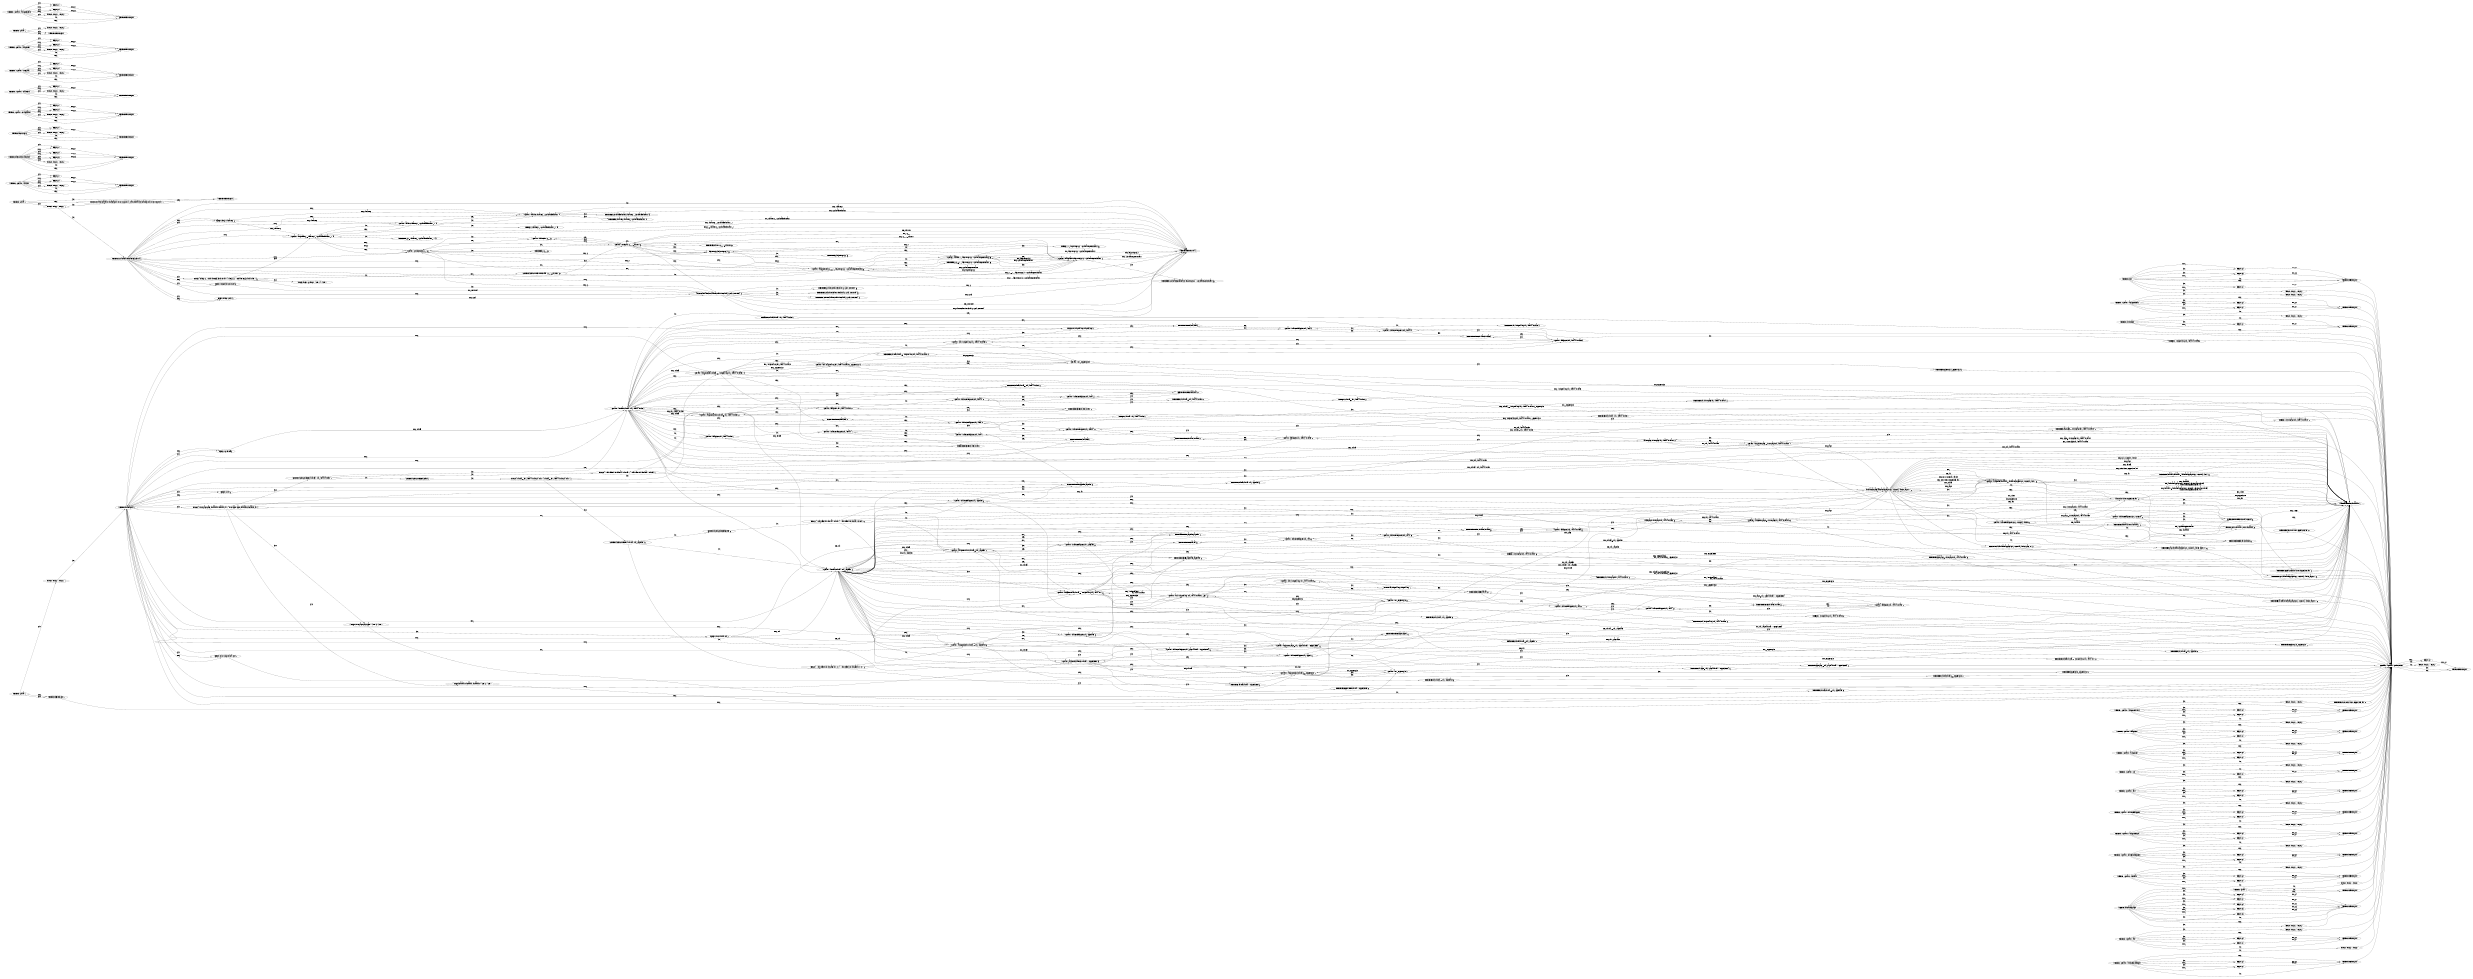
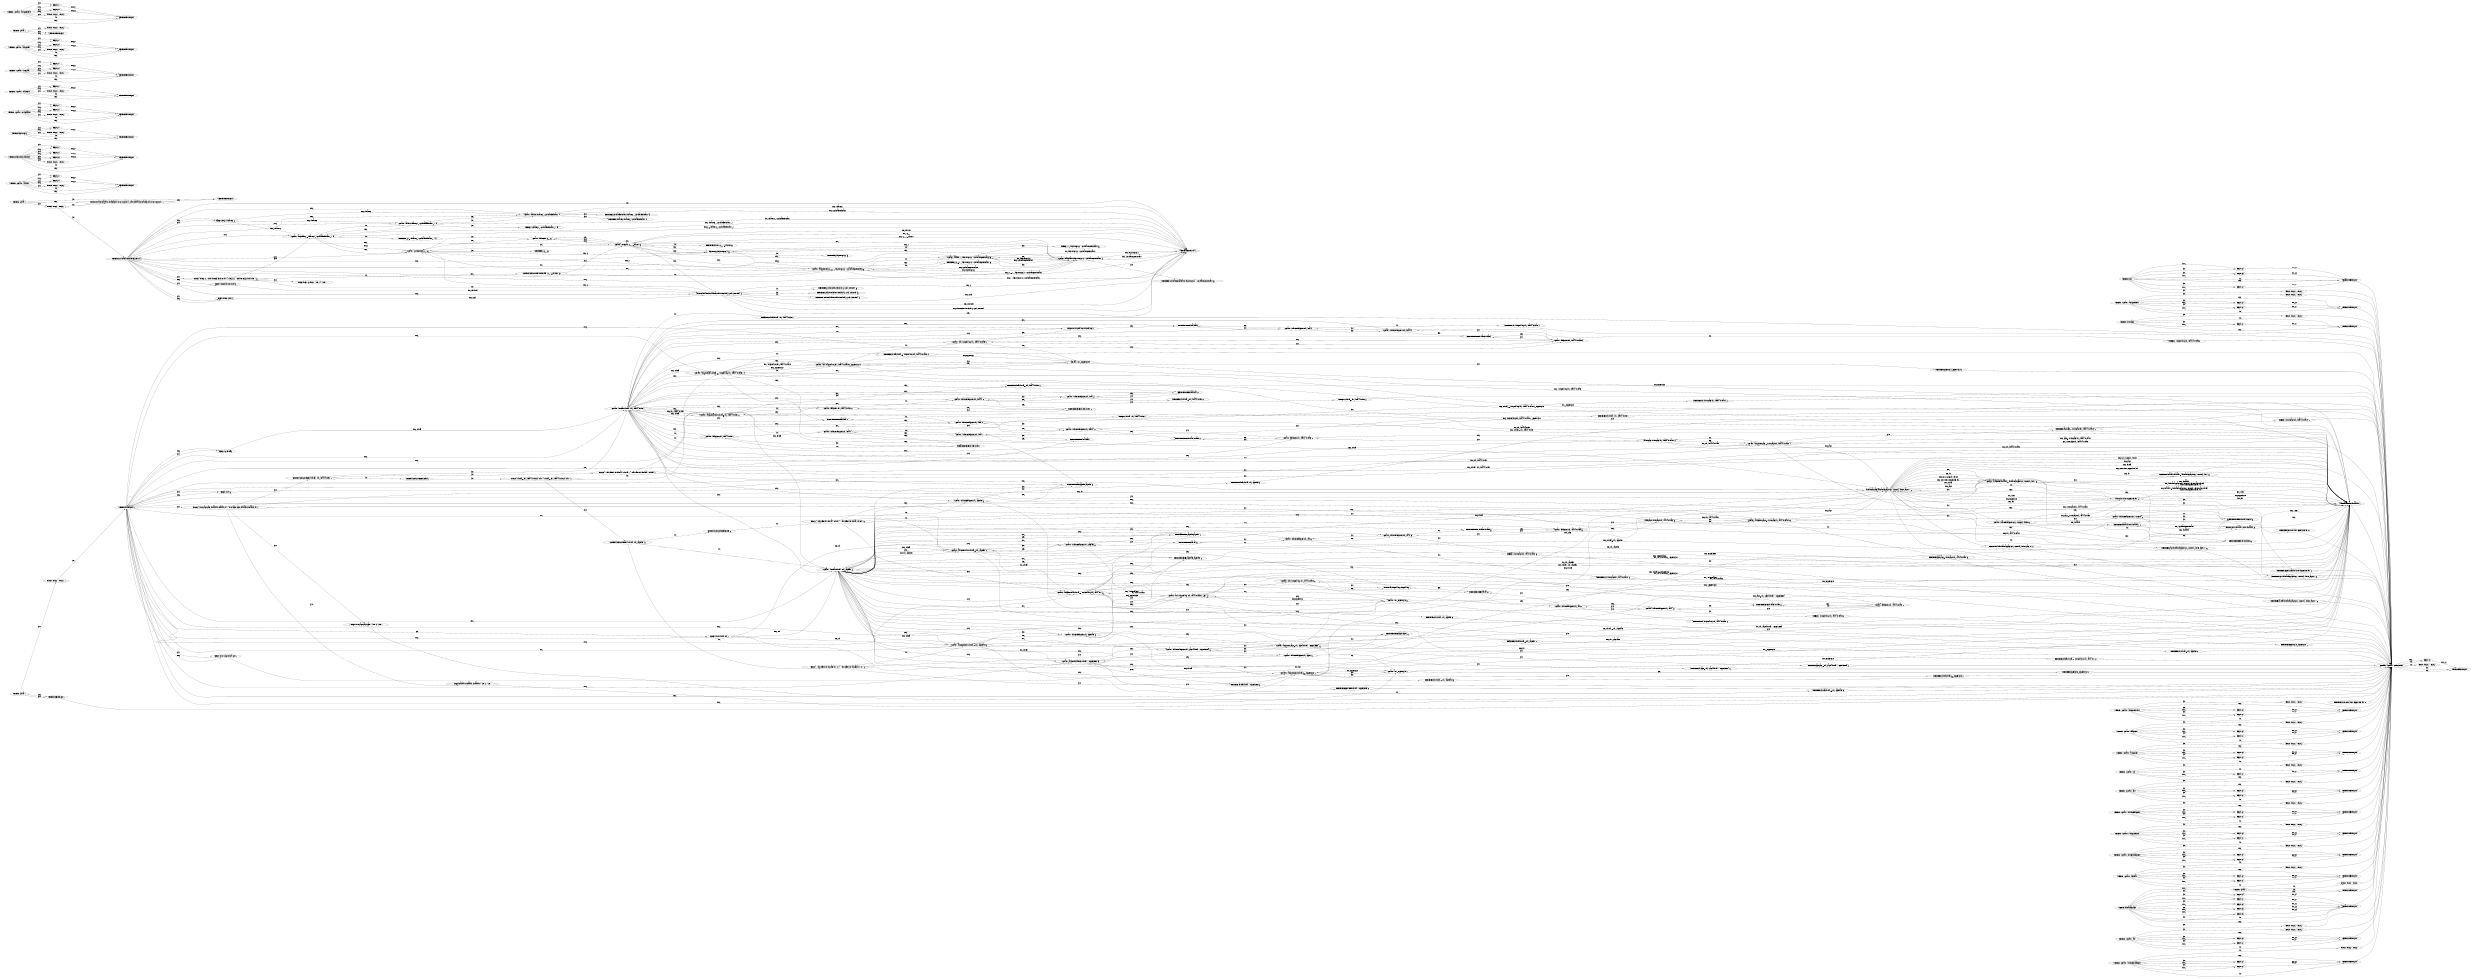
edge "(<operator>.arithmeticShiftRight,xdr_off >> PAGE_SHIFT)" -> "(IDENTIFIER,xdr_off,xdr_off >> PAGE_SHIFT)": label "AST: " -> "PAGE: "
